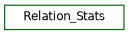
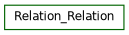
node "Relation_Stats": label "Relation_Stats" -> "Relation_Relation"
